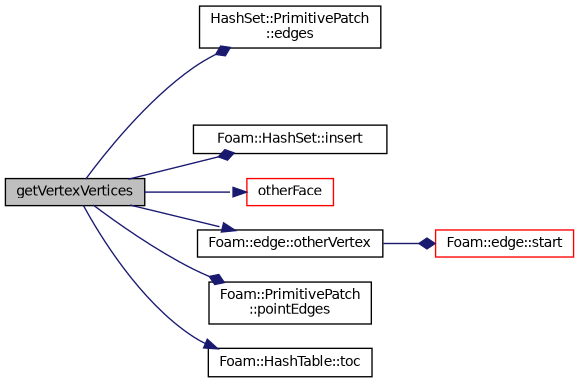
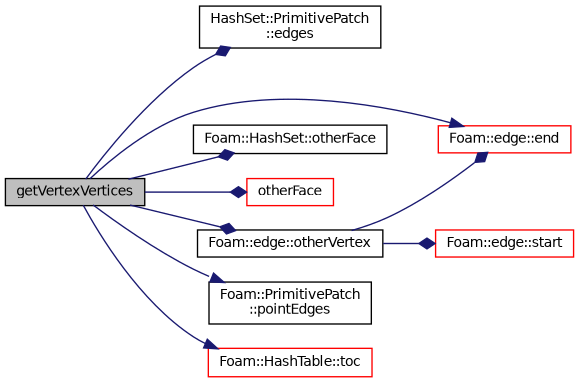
node "Foam::HashSet::insert": label "Foam::HashSet::insert" -> "Foam::HashSet::otherFace"
node "Foam::edge::end": added
edge "getVertexVertices" -> "otherFace": arrowhead normal -> diamond
edge "getVertexVertices" -> "Foam::edge::otherVertex": arrowhead normal -> diamond
edge "getVertexVertices" -> "Foam::PrimitivePatch ::pointEdges": arrowhead diamond -> normal
node "Foam::HashTable::toc": color black -> red
